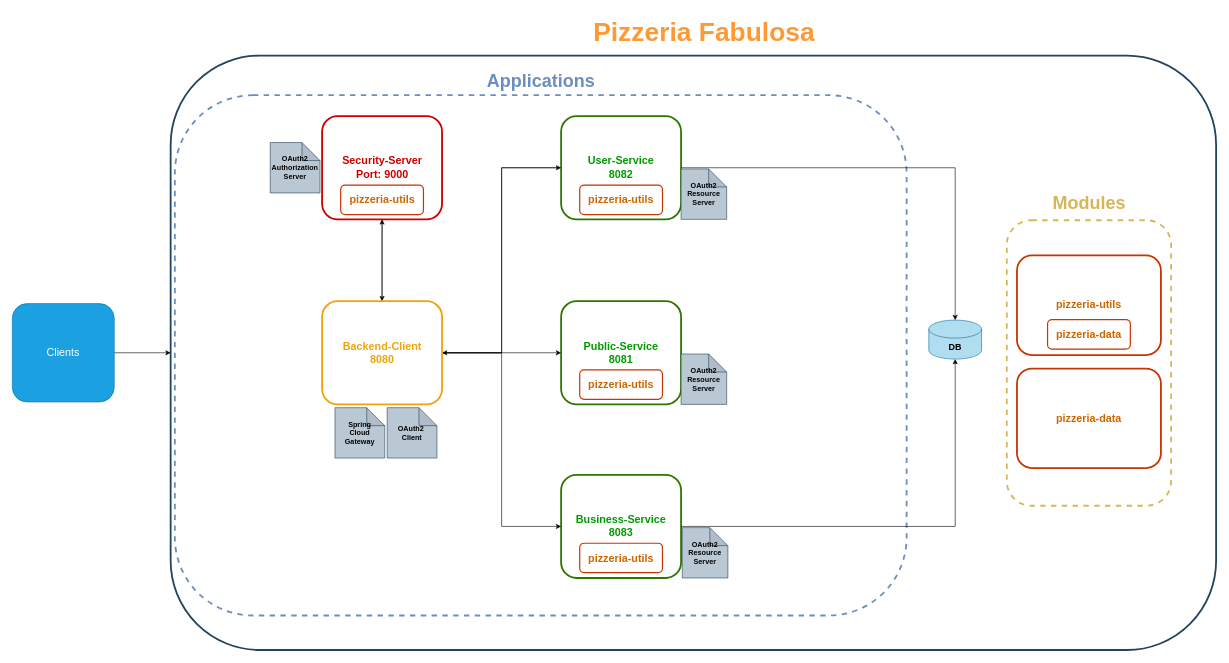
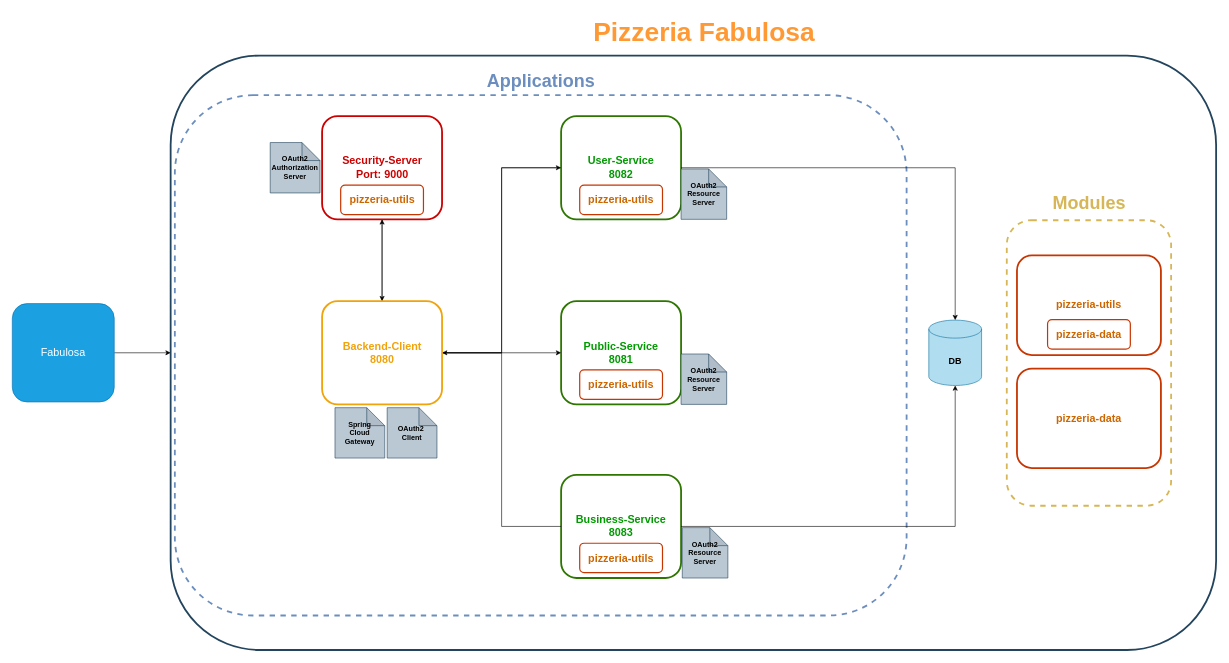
node "DB": size 53x39 -> 53x65
node "Clients": label "Clients" -> "Fabulosa"
edge "Backend-Client 8080" -> "Business-Service 8083": arrowhead classic -> none
